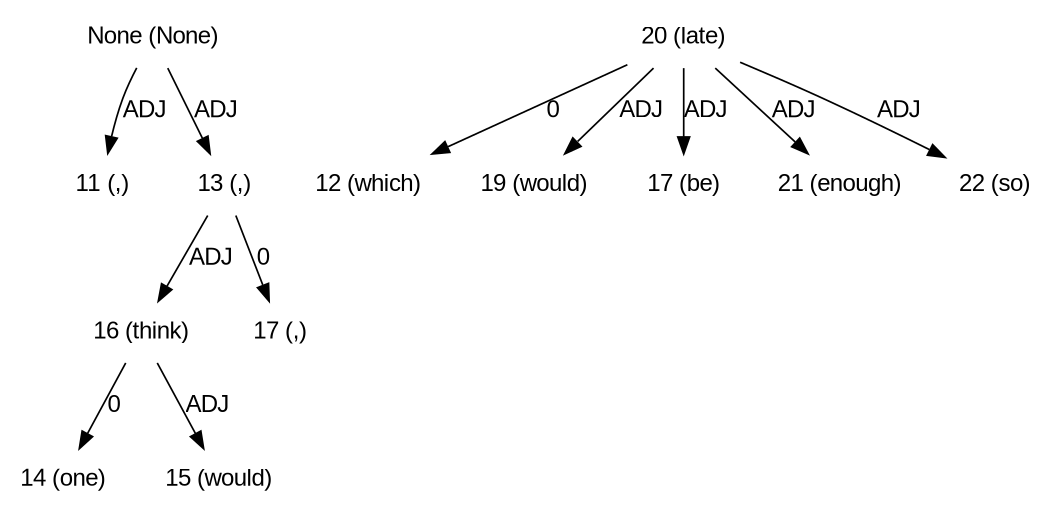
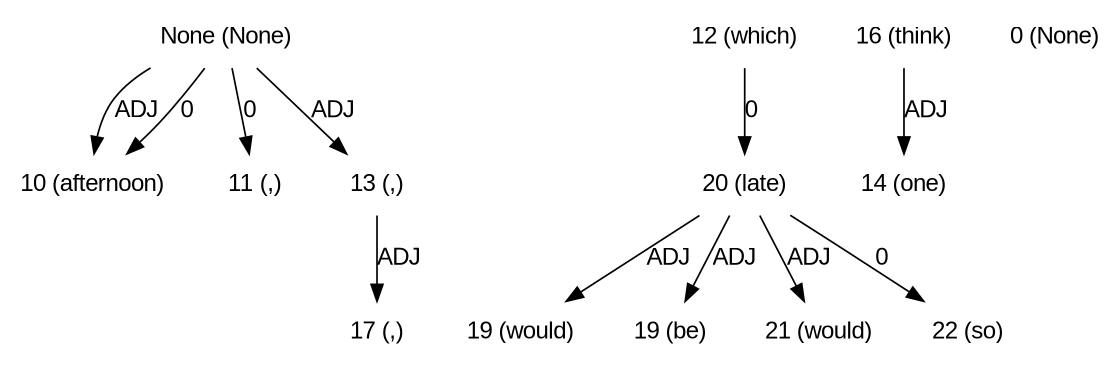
node "0 (None)": added
edge "20 (late)" -> "12 (which)": reversed
edge "None (None)" -> "11 (,)": label "ADJ" -> "0"
edge "20 (late)" -> "22 (so)": label "ADJ" -> "0"
node "10 (afternoon)": added
node "17 (be)": label "17 (be)" -> "19 (be)"
node "21 (enough)": label "21 (enough)" -> "21 (would)"
edge "13 (,)" -> "16 (think)": removed, label "ADJ"
edge "13 (,)" -> "17 (,)": label "0" -> "ADJ"
edge "16 (think)" -> "14 (one)": label "0" -> "ADJ"
node "15 (would)": removed
